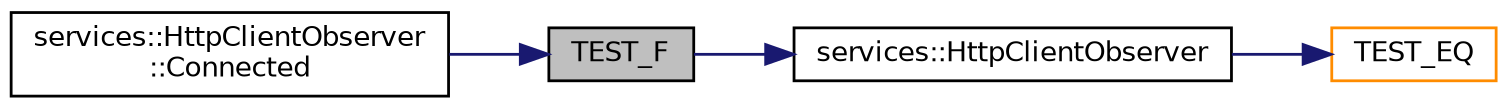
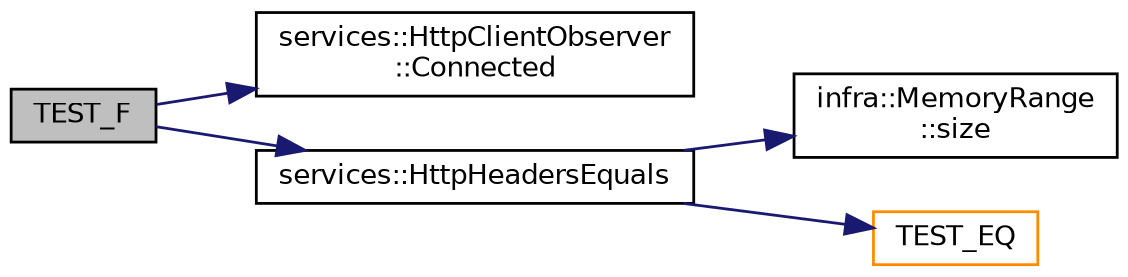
edge "services::HttpClientObserver ::Connected" -> "TEST_F": reversed
node "services::HttpClientObserver": label "services::HttpClientObserver" -> "services::HttpHeadersEquals"
node "infra::MemoryRange ::size": added
